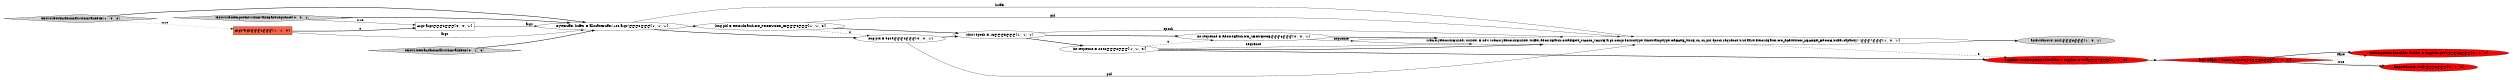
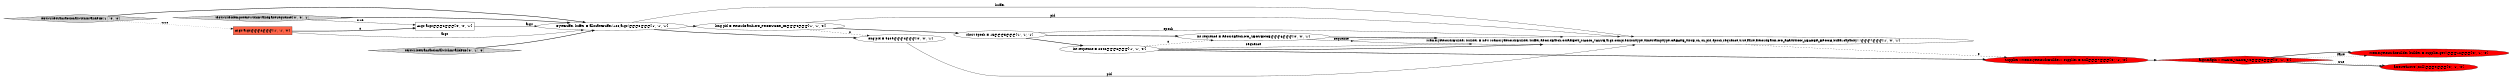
edge "long pid = 9809@@@4@@@['0', '0', '1']" -> "short epoch = 15@@@5@@@['1', '1', '1']": removed
node "assertThrows(,null)@@@8@@@['1', '0', '1']": removed
